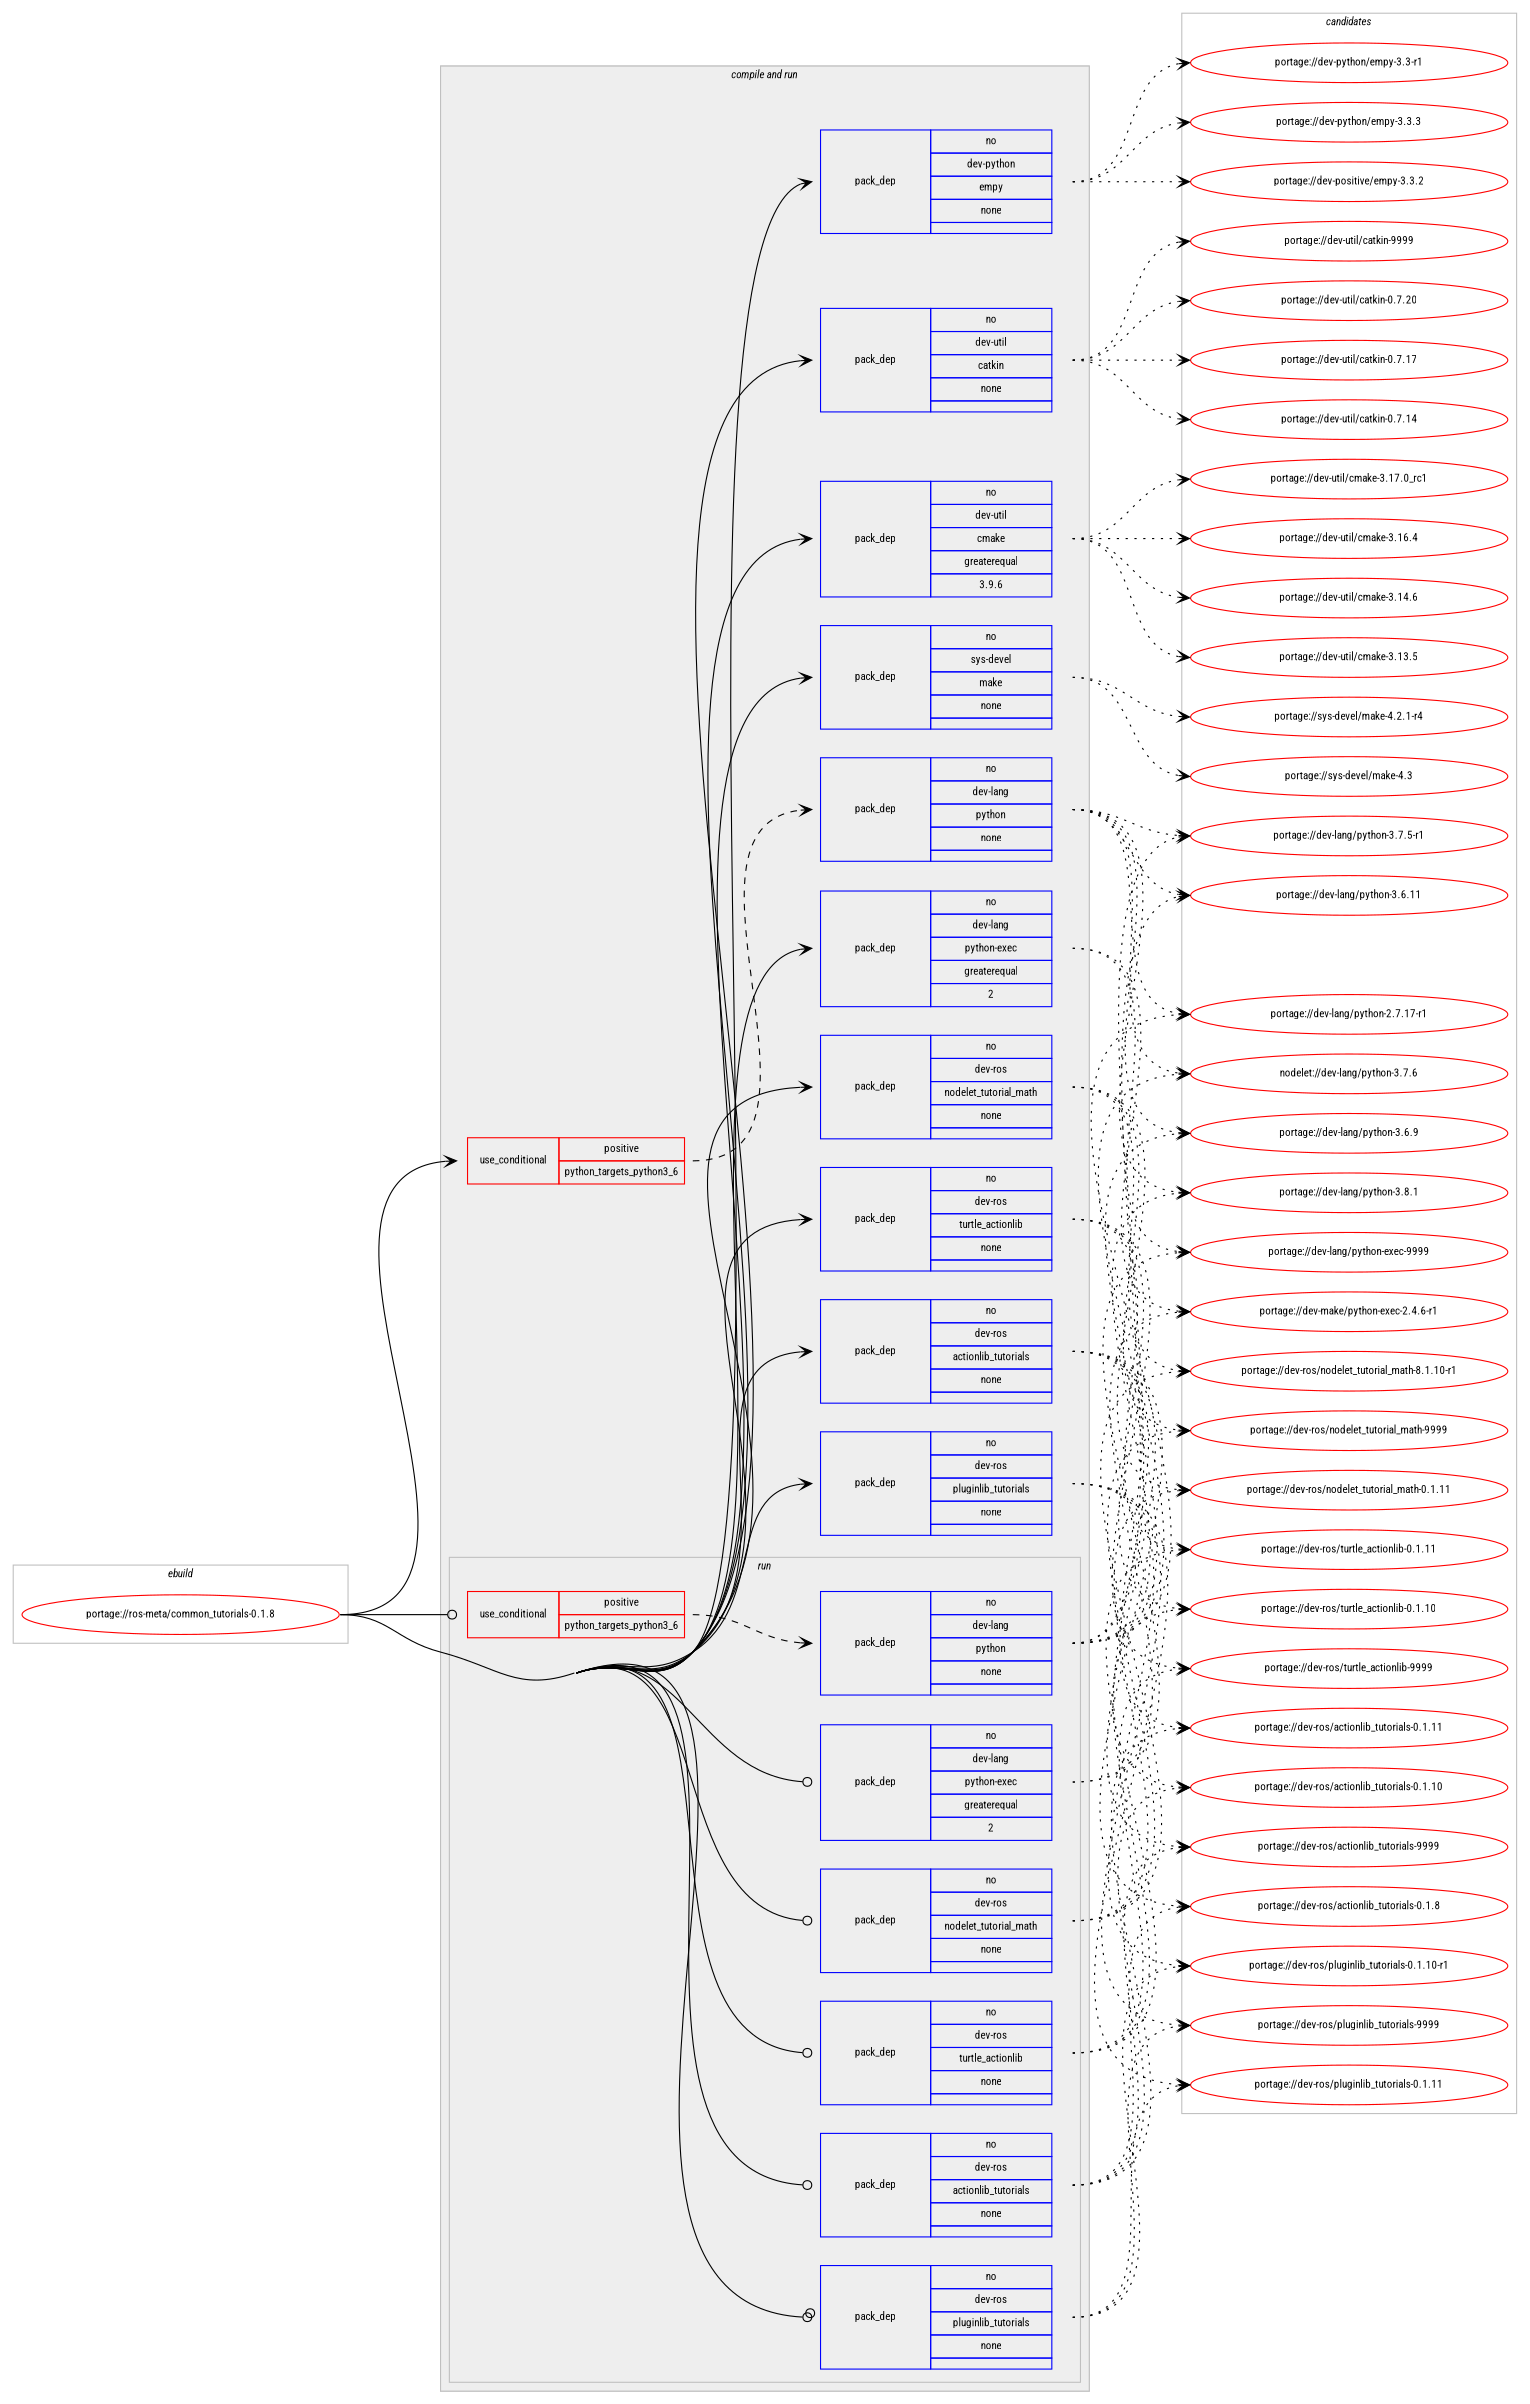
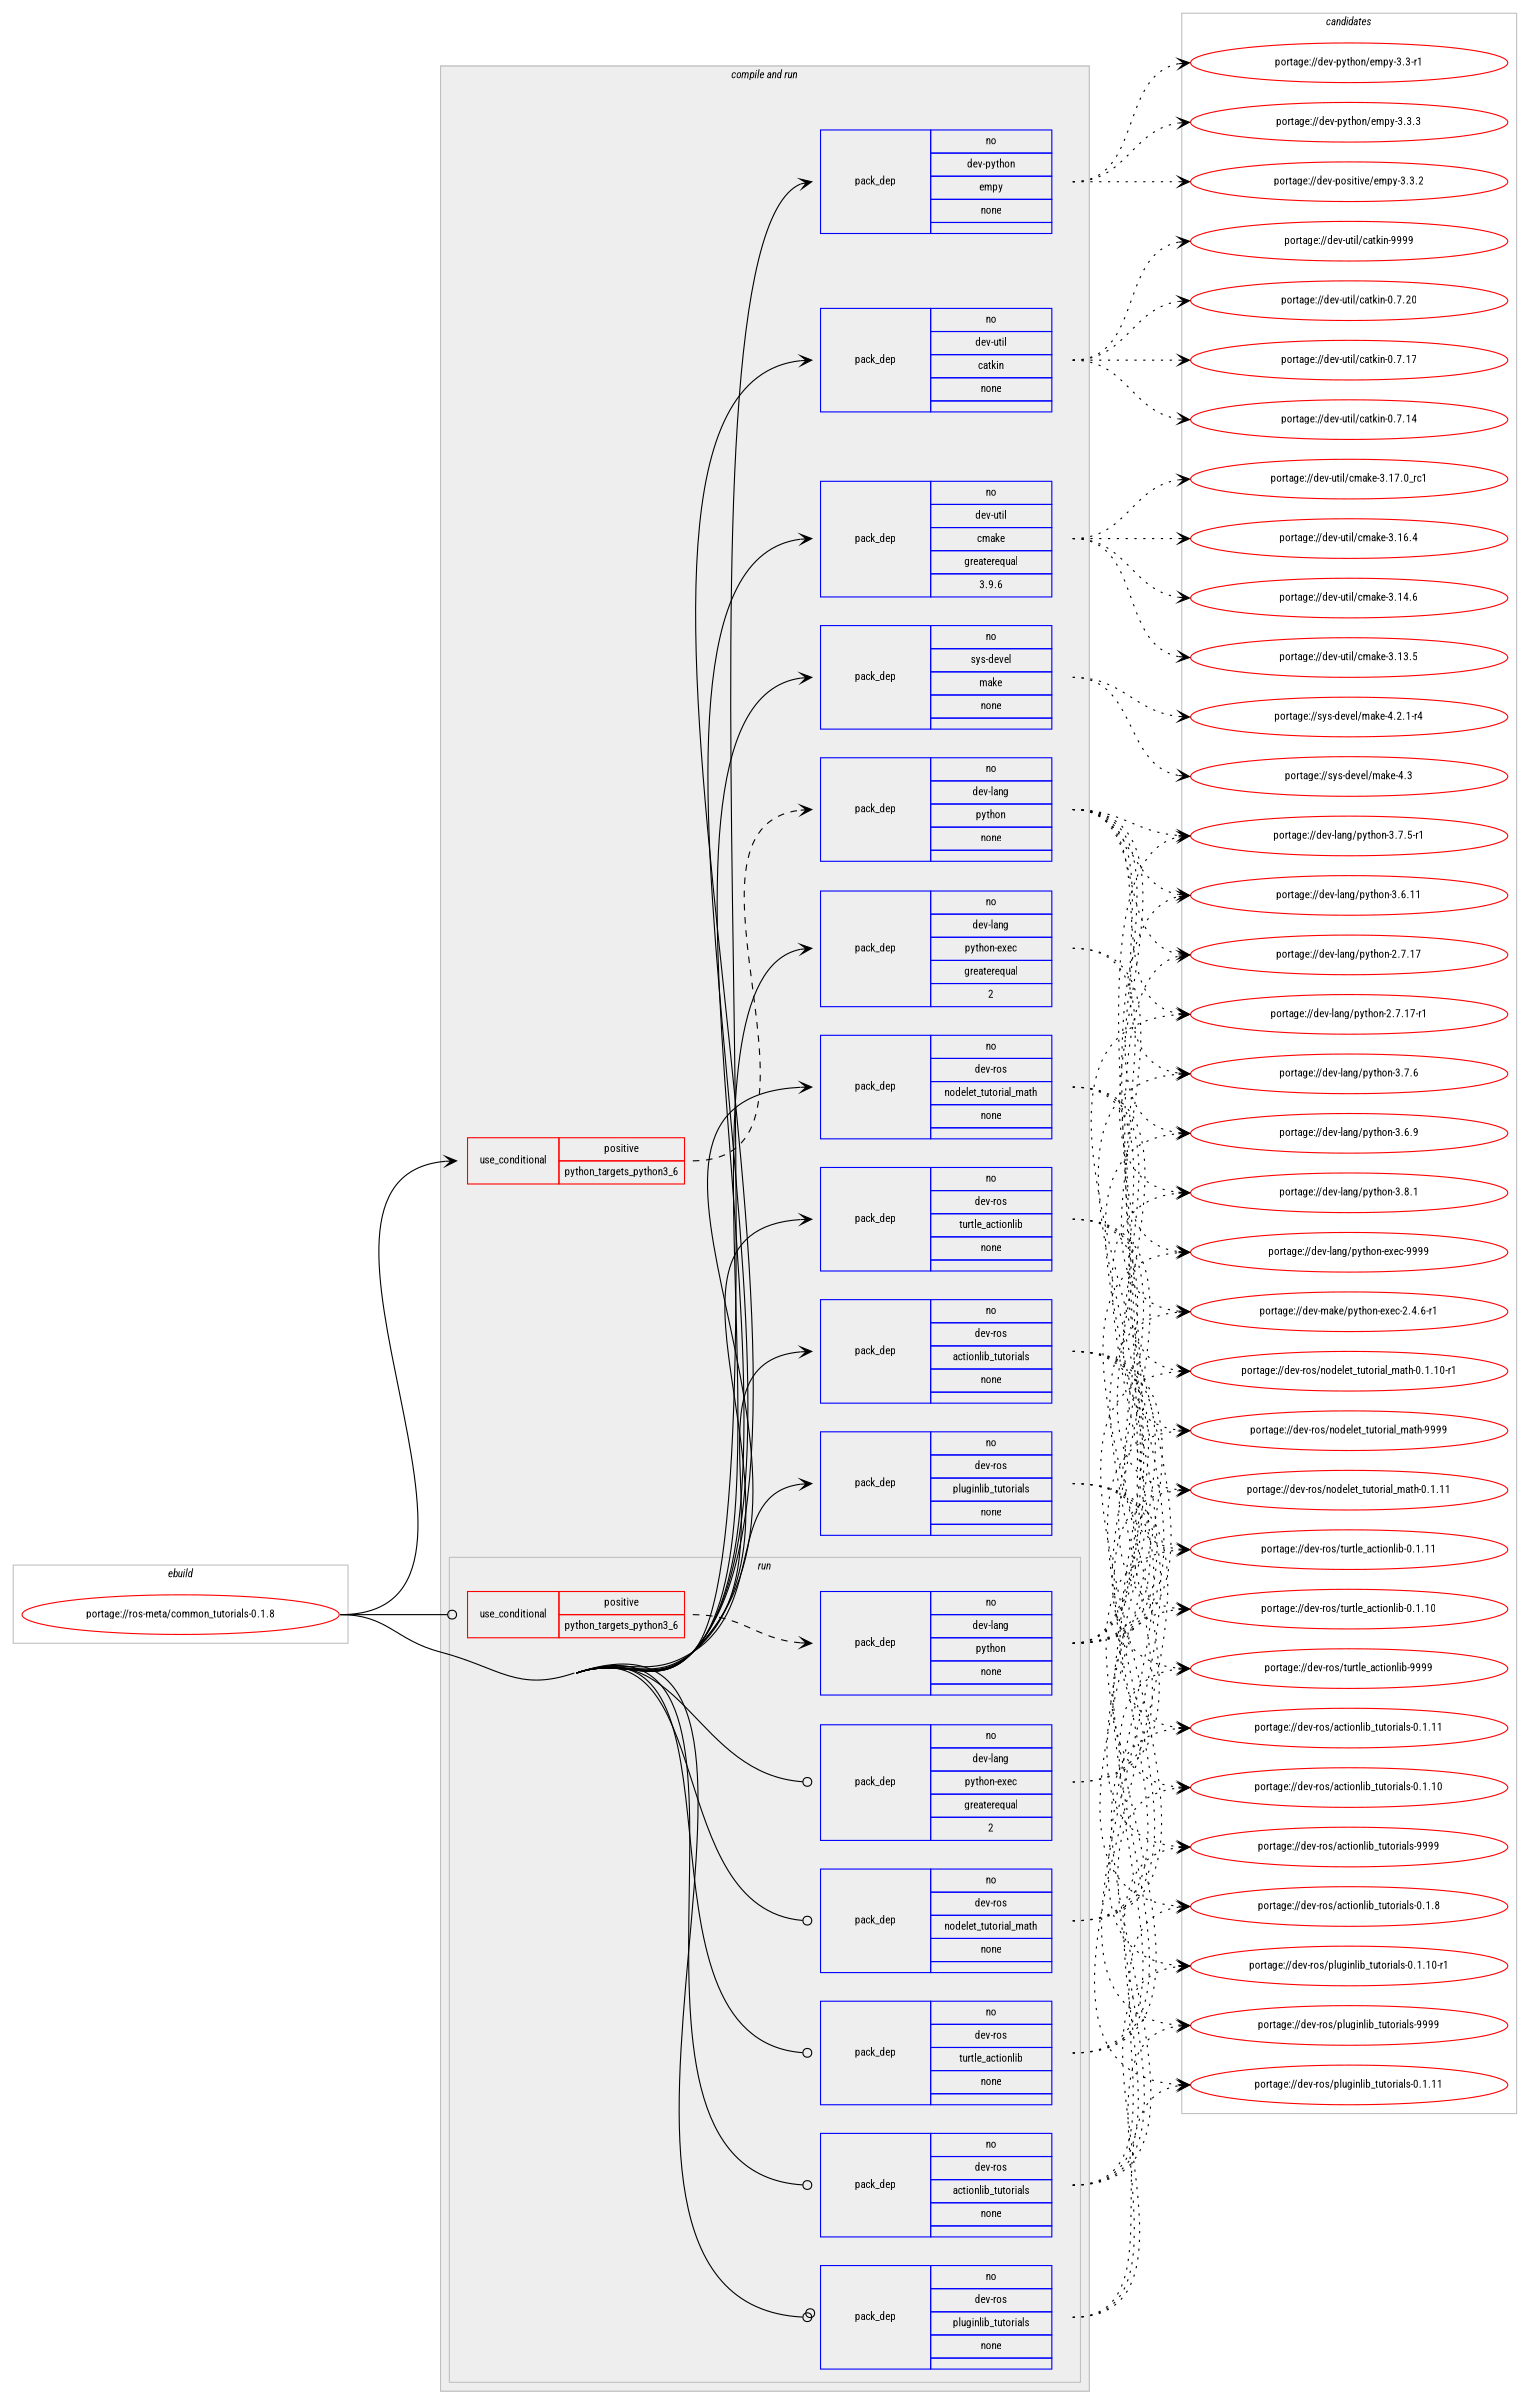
node "portage://dev-lang/python-2.7.17": added
node "nodelet://dev-lang/python-3.7.6": label "nodelet://dev-lang/python-3.7.6" -> "portage://dev-lang/python-3.7.6"
node "portage://dev-ros/nodelet_tutorial_math-8.1.10-r1": label "portage://dev-ros/nodelet_tutorial_math-8.1.10-r1" -> "portage://dev-ros/nodelet_tutorial_math-0.1.10-r1"
